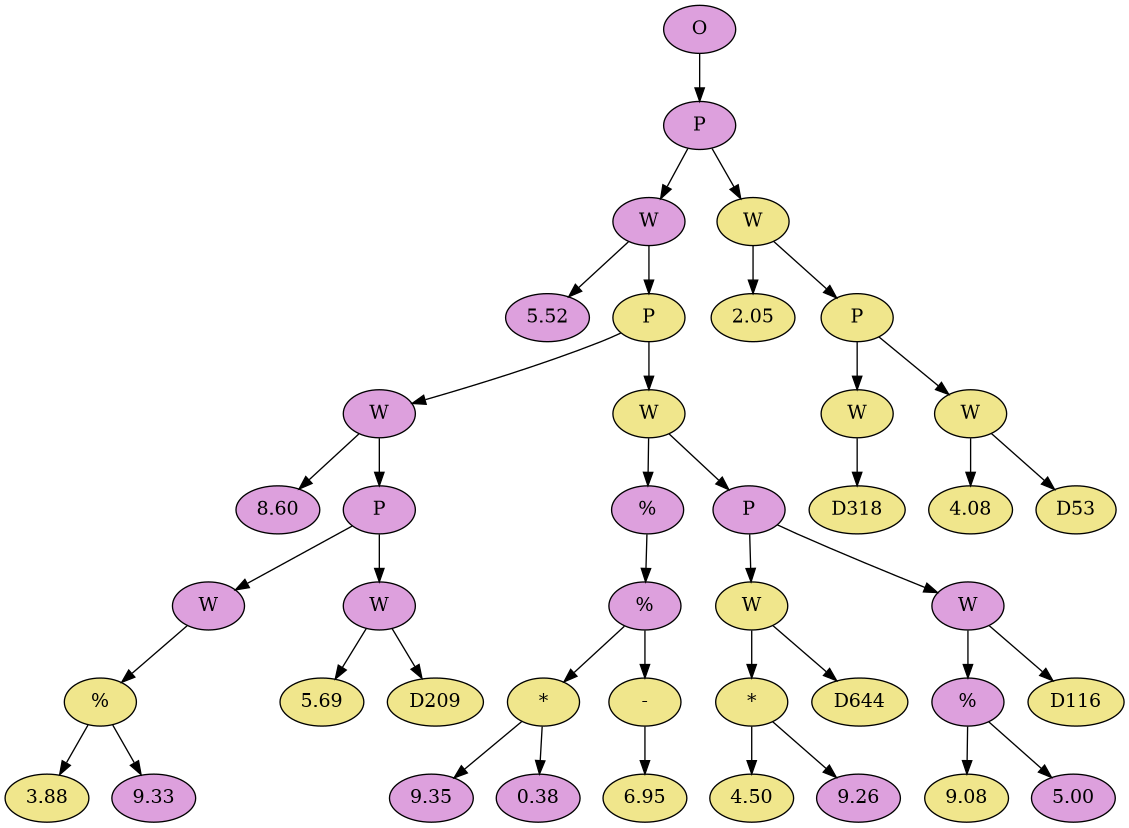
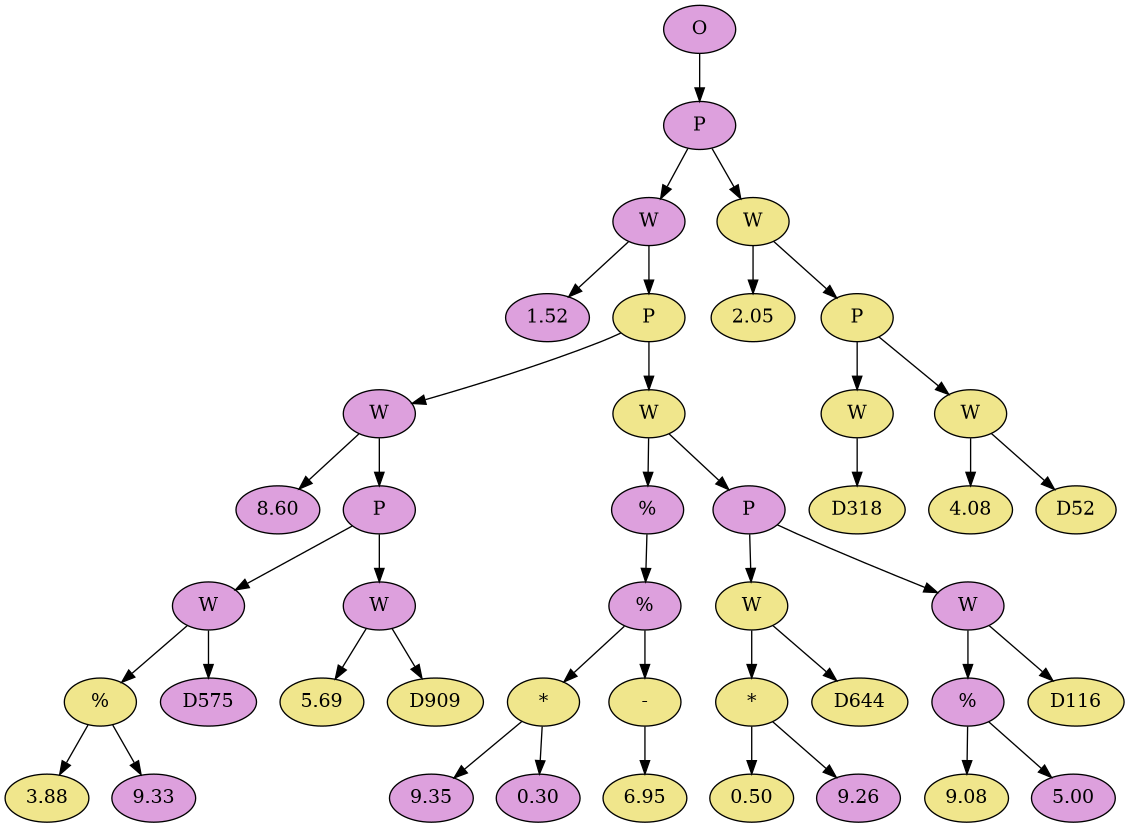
node "5.52": label "5.52" -> "1.52"
node "D53": label "D53" -> "D52"
node "D575": added
node "D209": label "D209" -> "D909"
node "0.38": label "0.38" -> "0.30"
node "4.50": label "4.50" -> "0.50"
